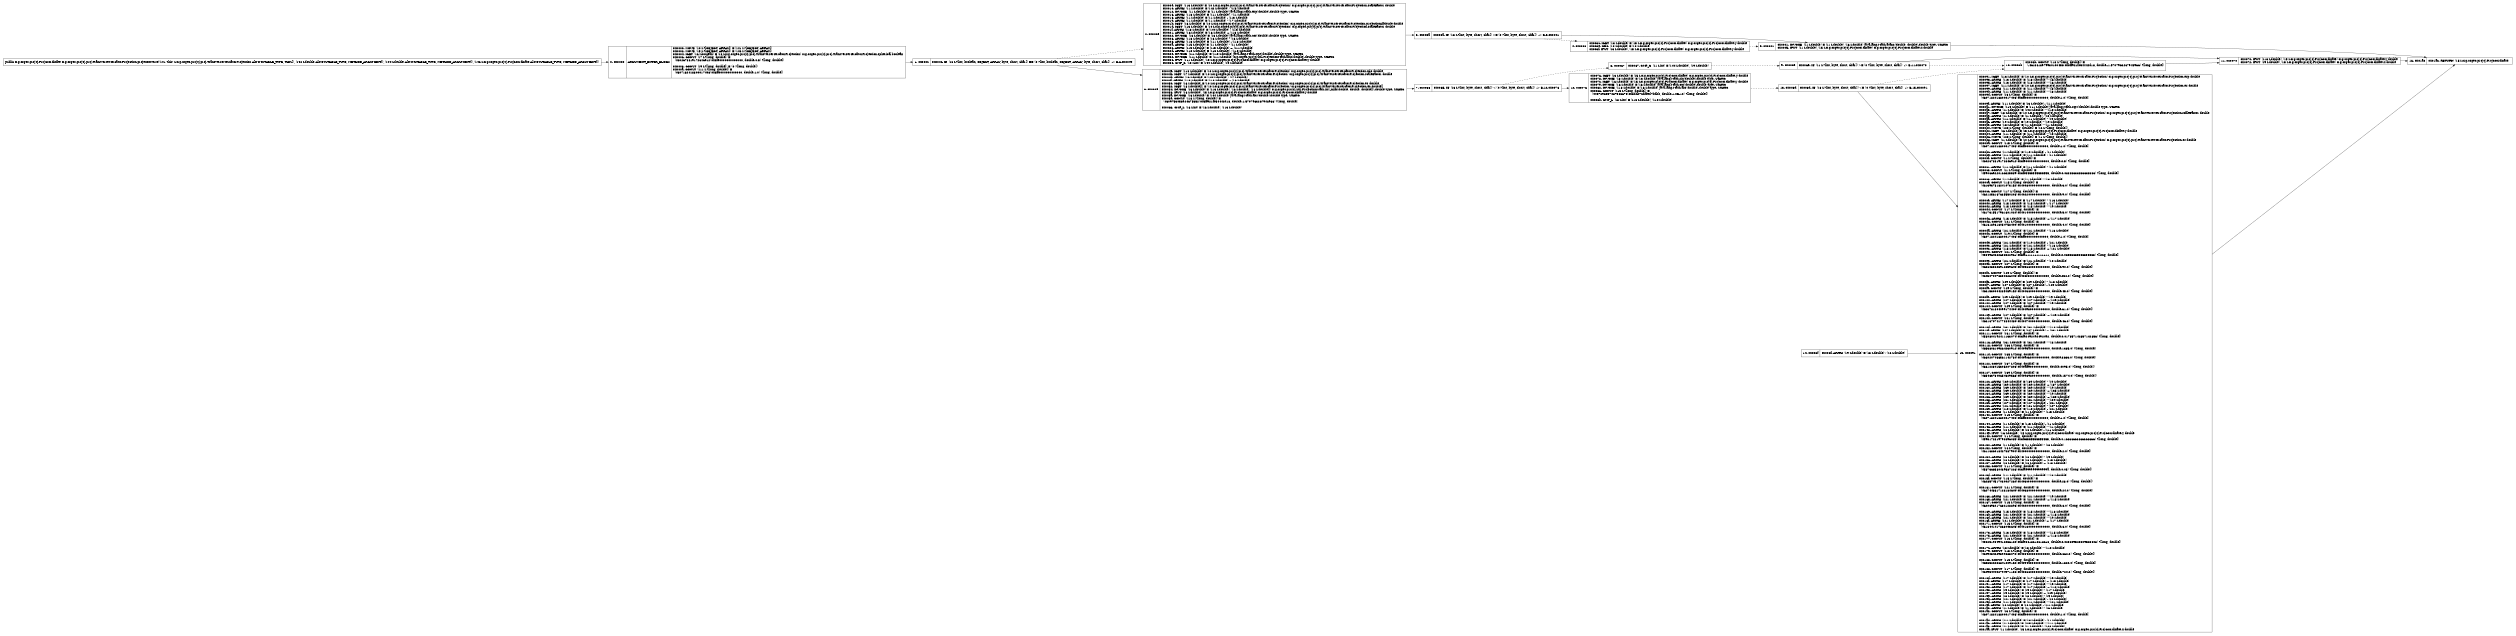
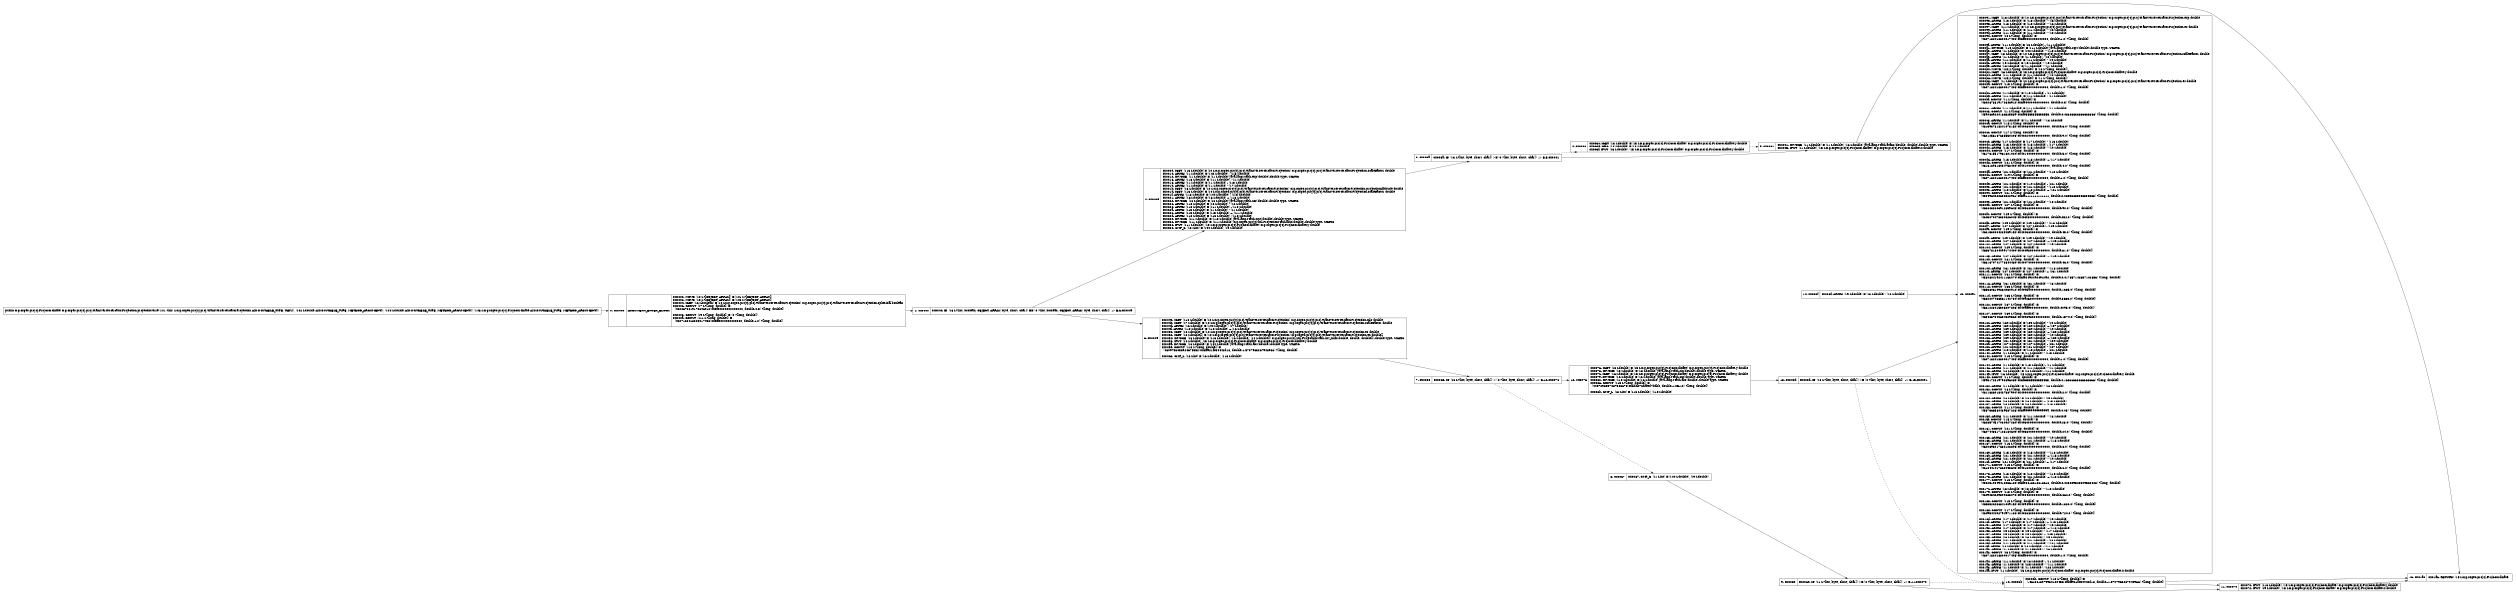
edge "1: 0x000c" -> "2: 0x000e": style dashed -> solid
edge "8: 0x0067" -> "9: 0x0069": style dashed -> solid
edge "12: 0x0076" -> "13: 0x008d": style dashed -> solid
edge "15: 0x0091" -> "16: 0x01ac": now "10: 0x006b" -> "16: 0x01ac"
